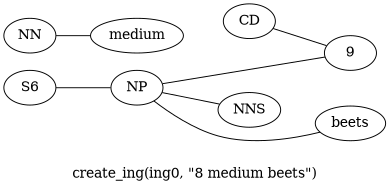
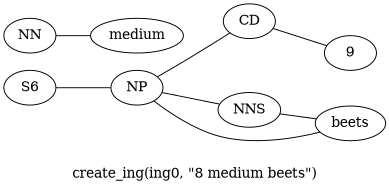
edge "9" -- "NP": now "CD" -- "NP"
edge "NNS" -- "beets": added
